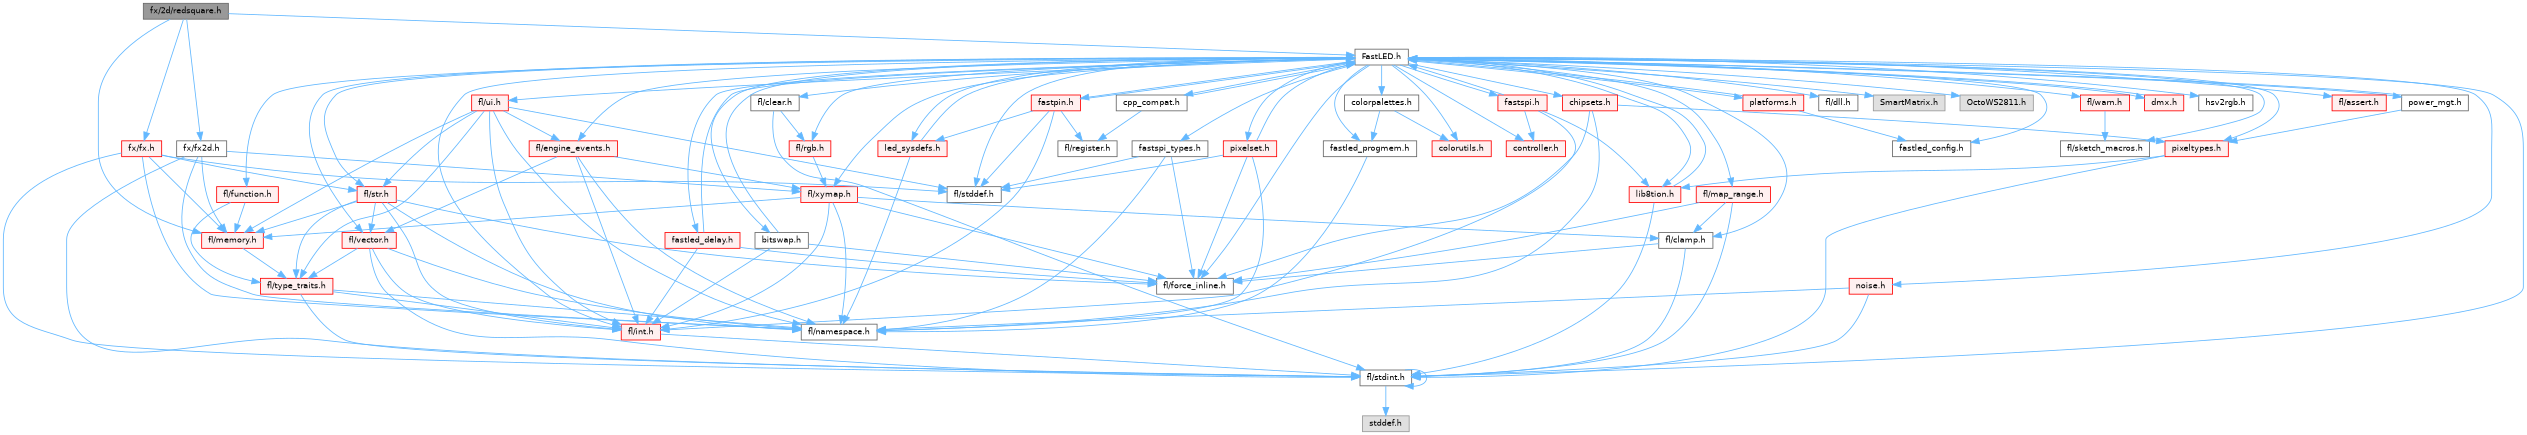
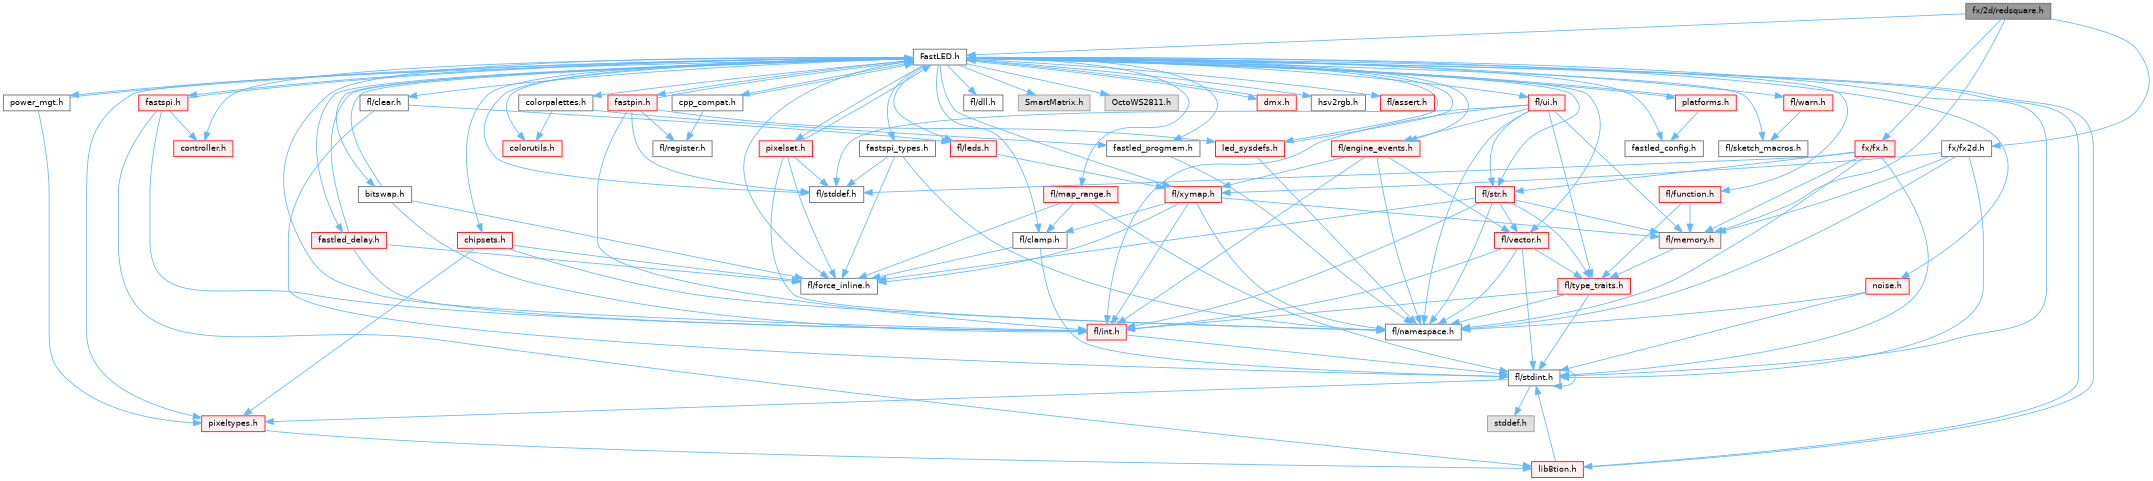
node "fl/rgb.h": label "fl/rgb.h" -> "fl/leds.h"
node "fl/memory.h": color red -> grey40
edge "pixeltypes.h" -> "fl/stdint.h": reversed
